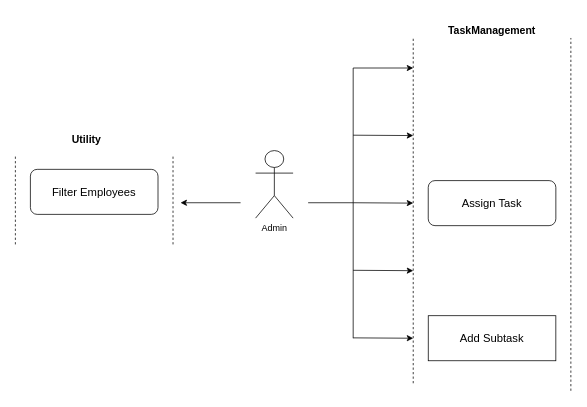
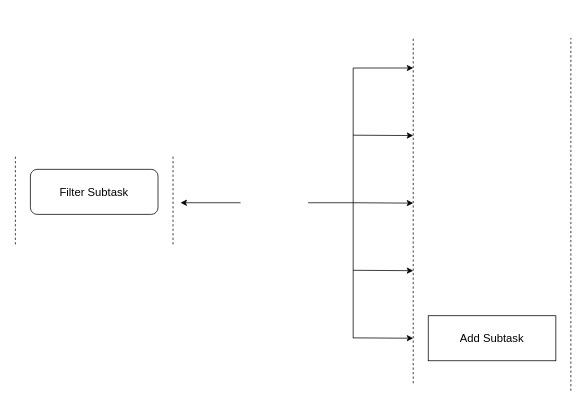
node "TaskManagement": removed
node "Utility": removed
node "Admin": removed
node "Filter Employees": label "Filter Employees" -> "Filter Subtask"
node "Assign Task": removed
